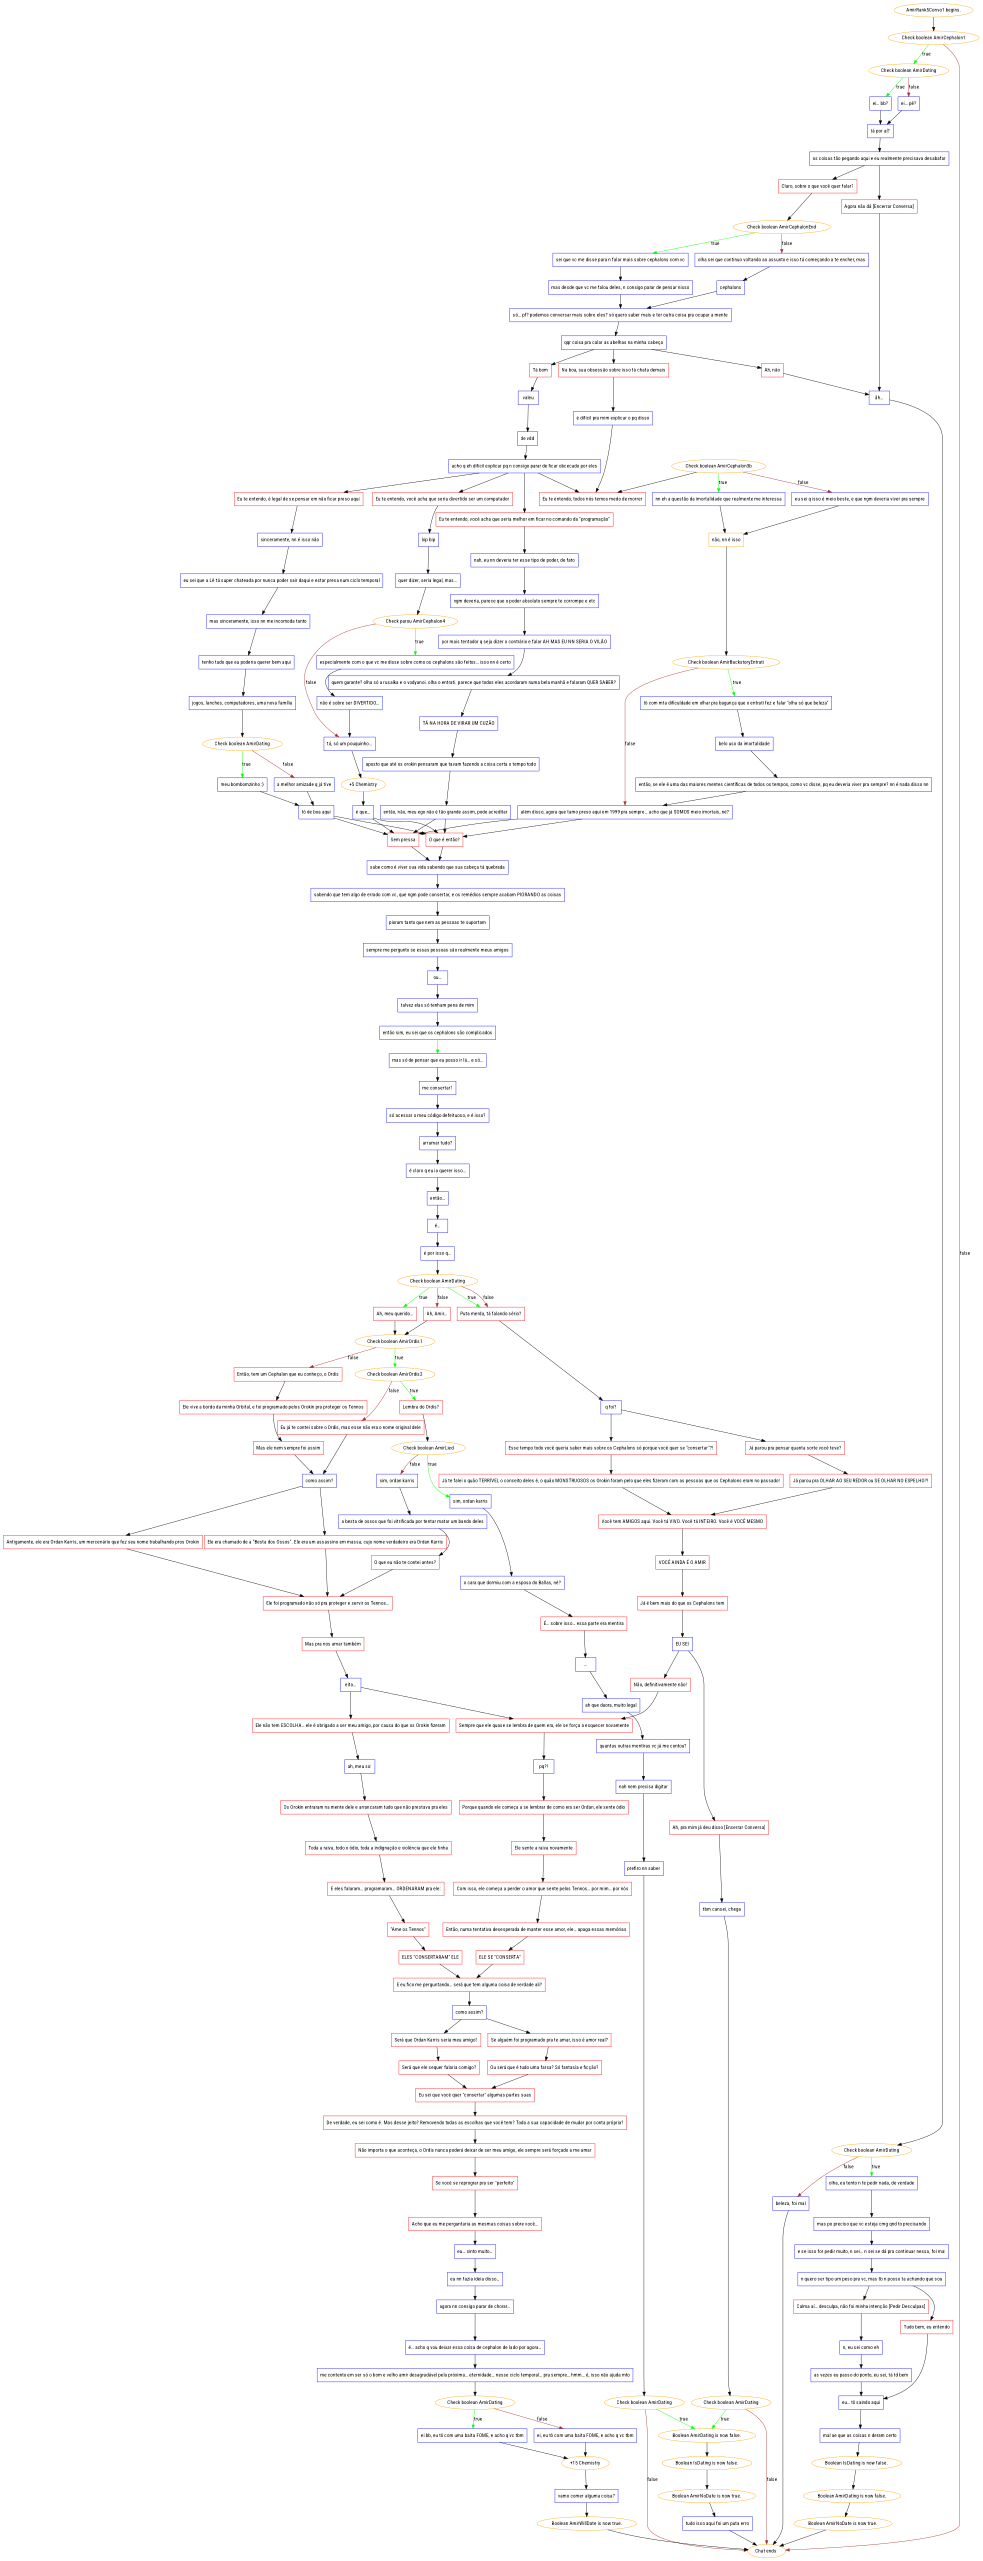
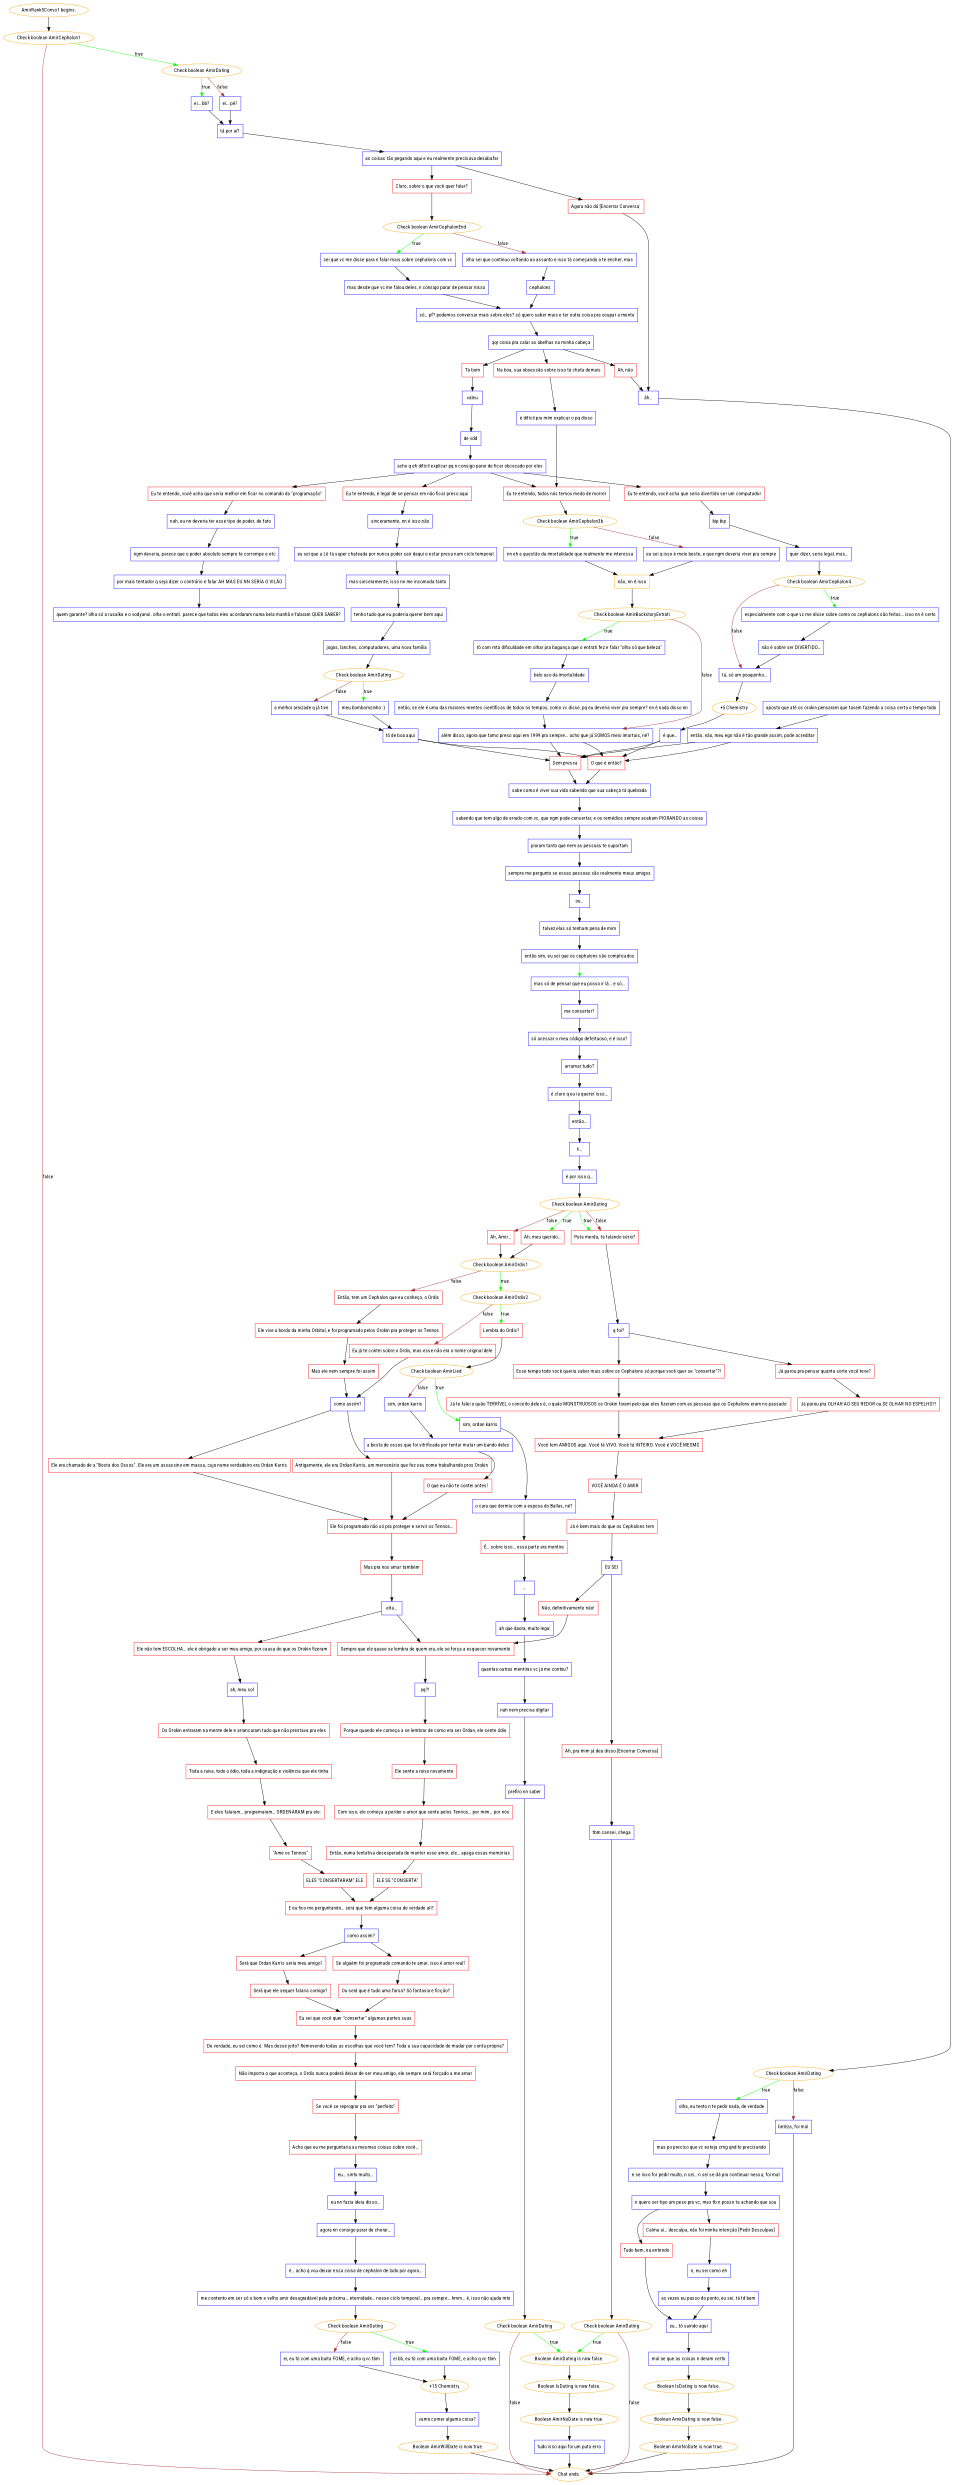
edge "Check boolean AmirCephalon3b" -> "Eu te entendo, todos nós temos medo de morrer": reversed
node "Check parou AmirCephalon4": label "Check parou AmirCephalon4" -> "Check boolean AmirCephalon4"
node "TÁ NA HORA DE VIRAR UM CUZÃO": removed
node "Se alguém foi programado pra te amar, isso é amor real?": label "Se alguém foi programado pra te amar, isso é amor real?" -> "Se alguém foi programado comando te amar, isso é amor real?"
